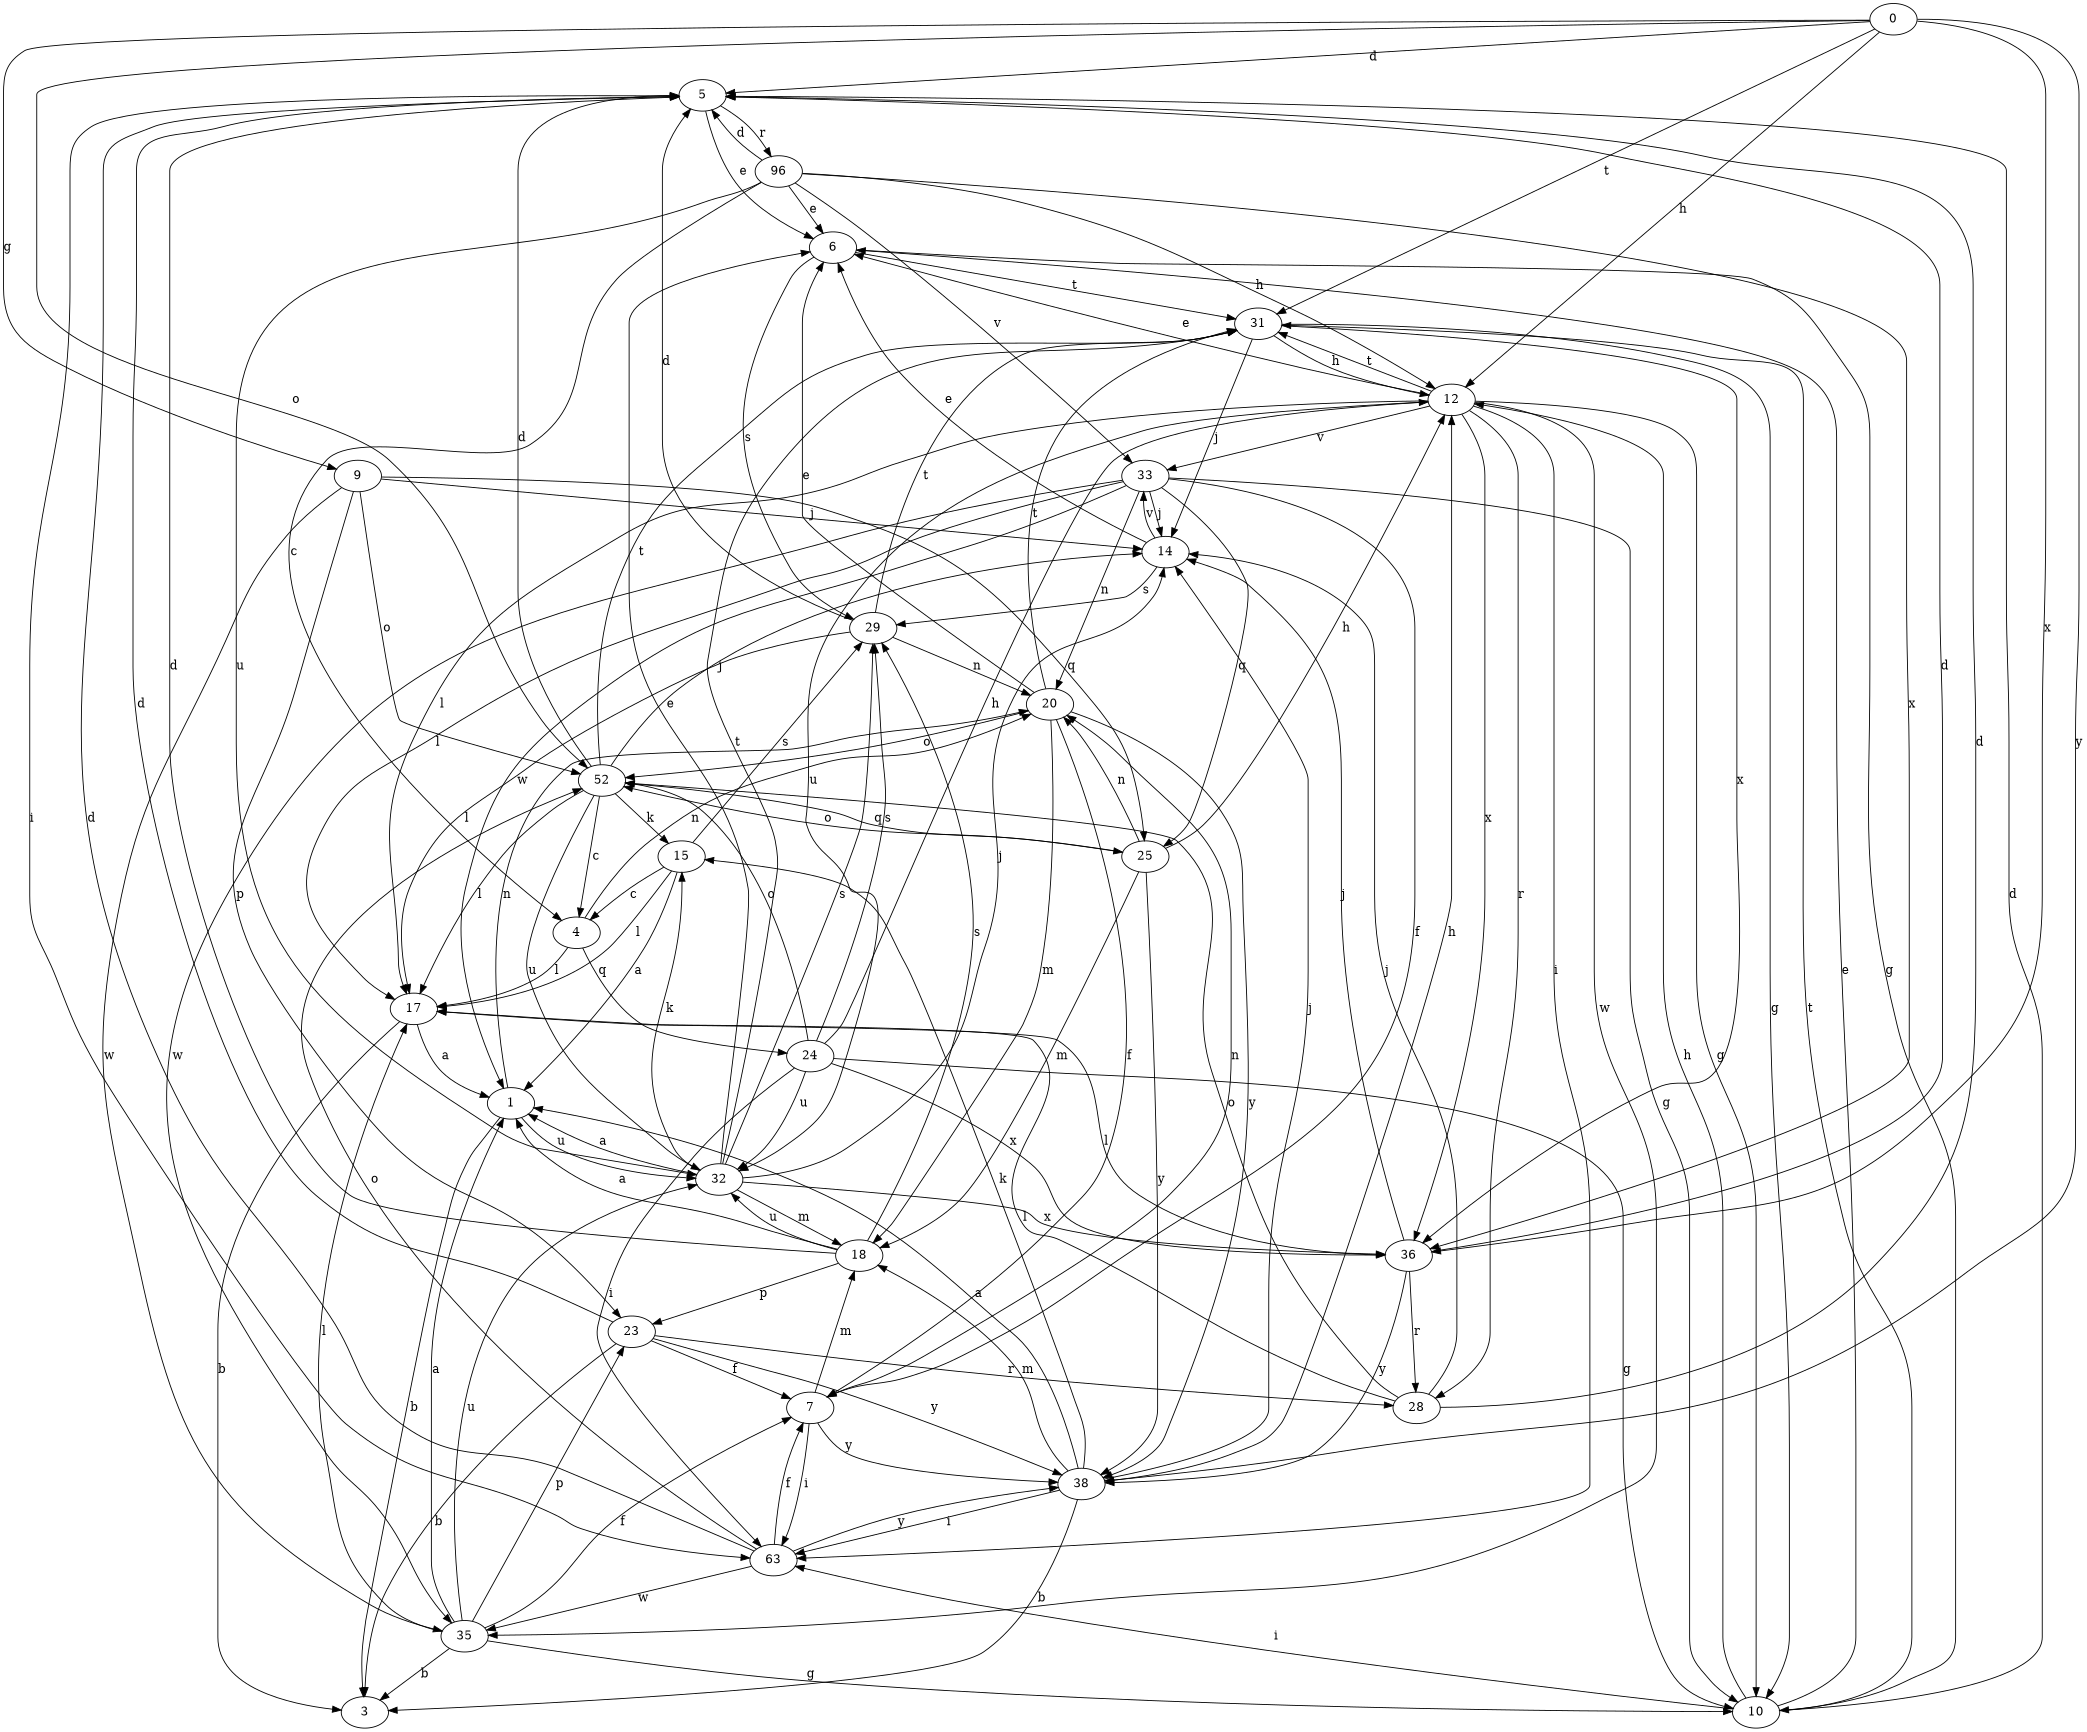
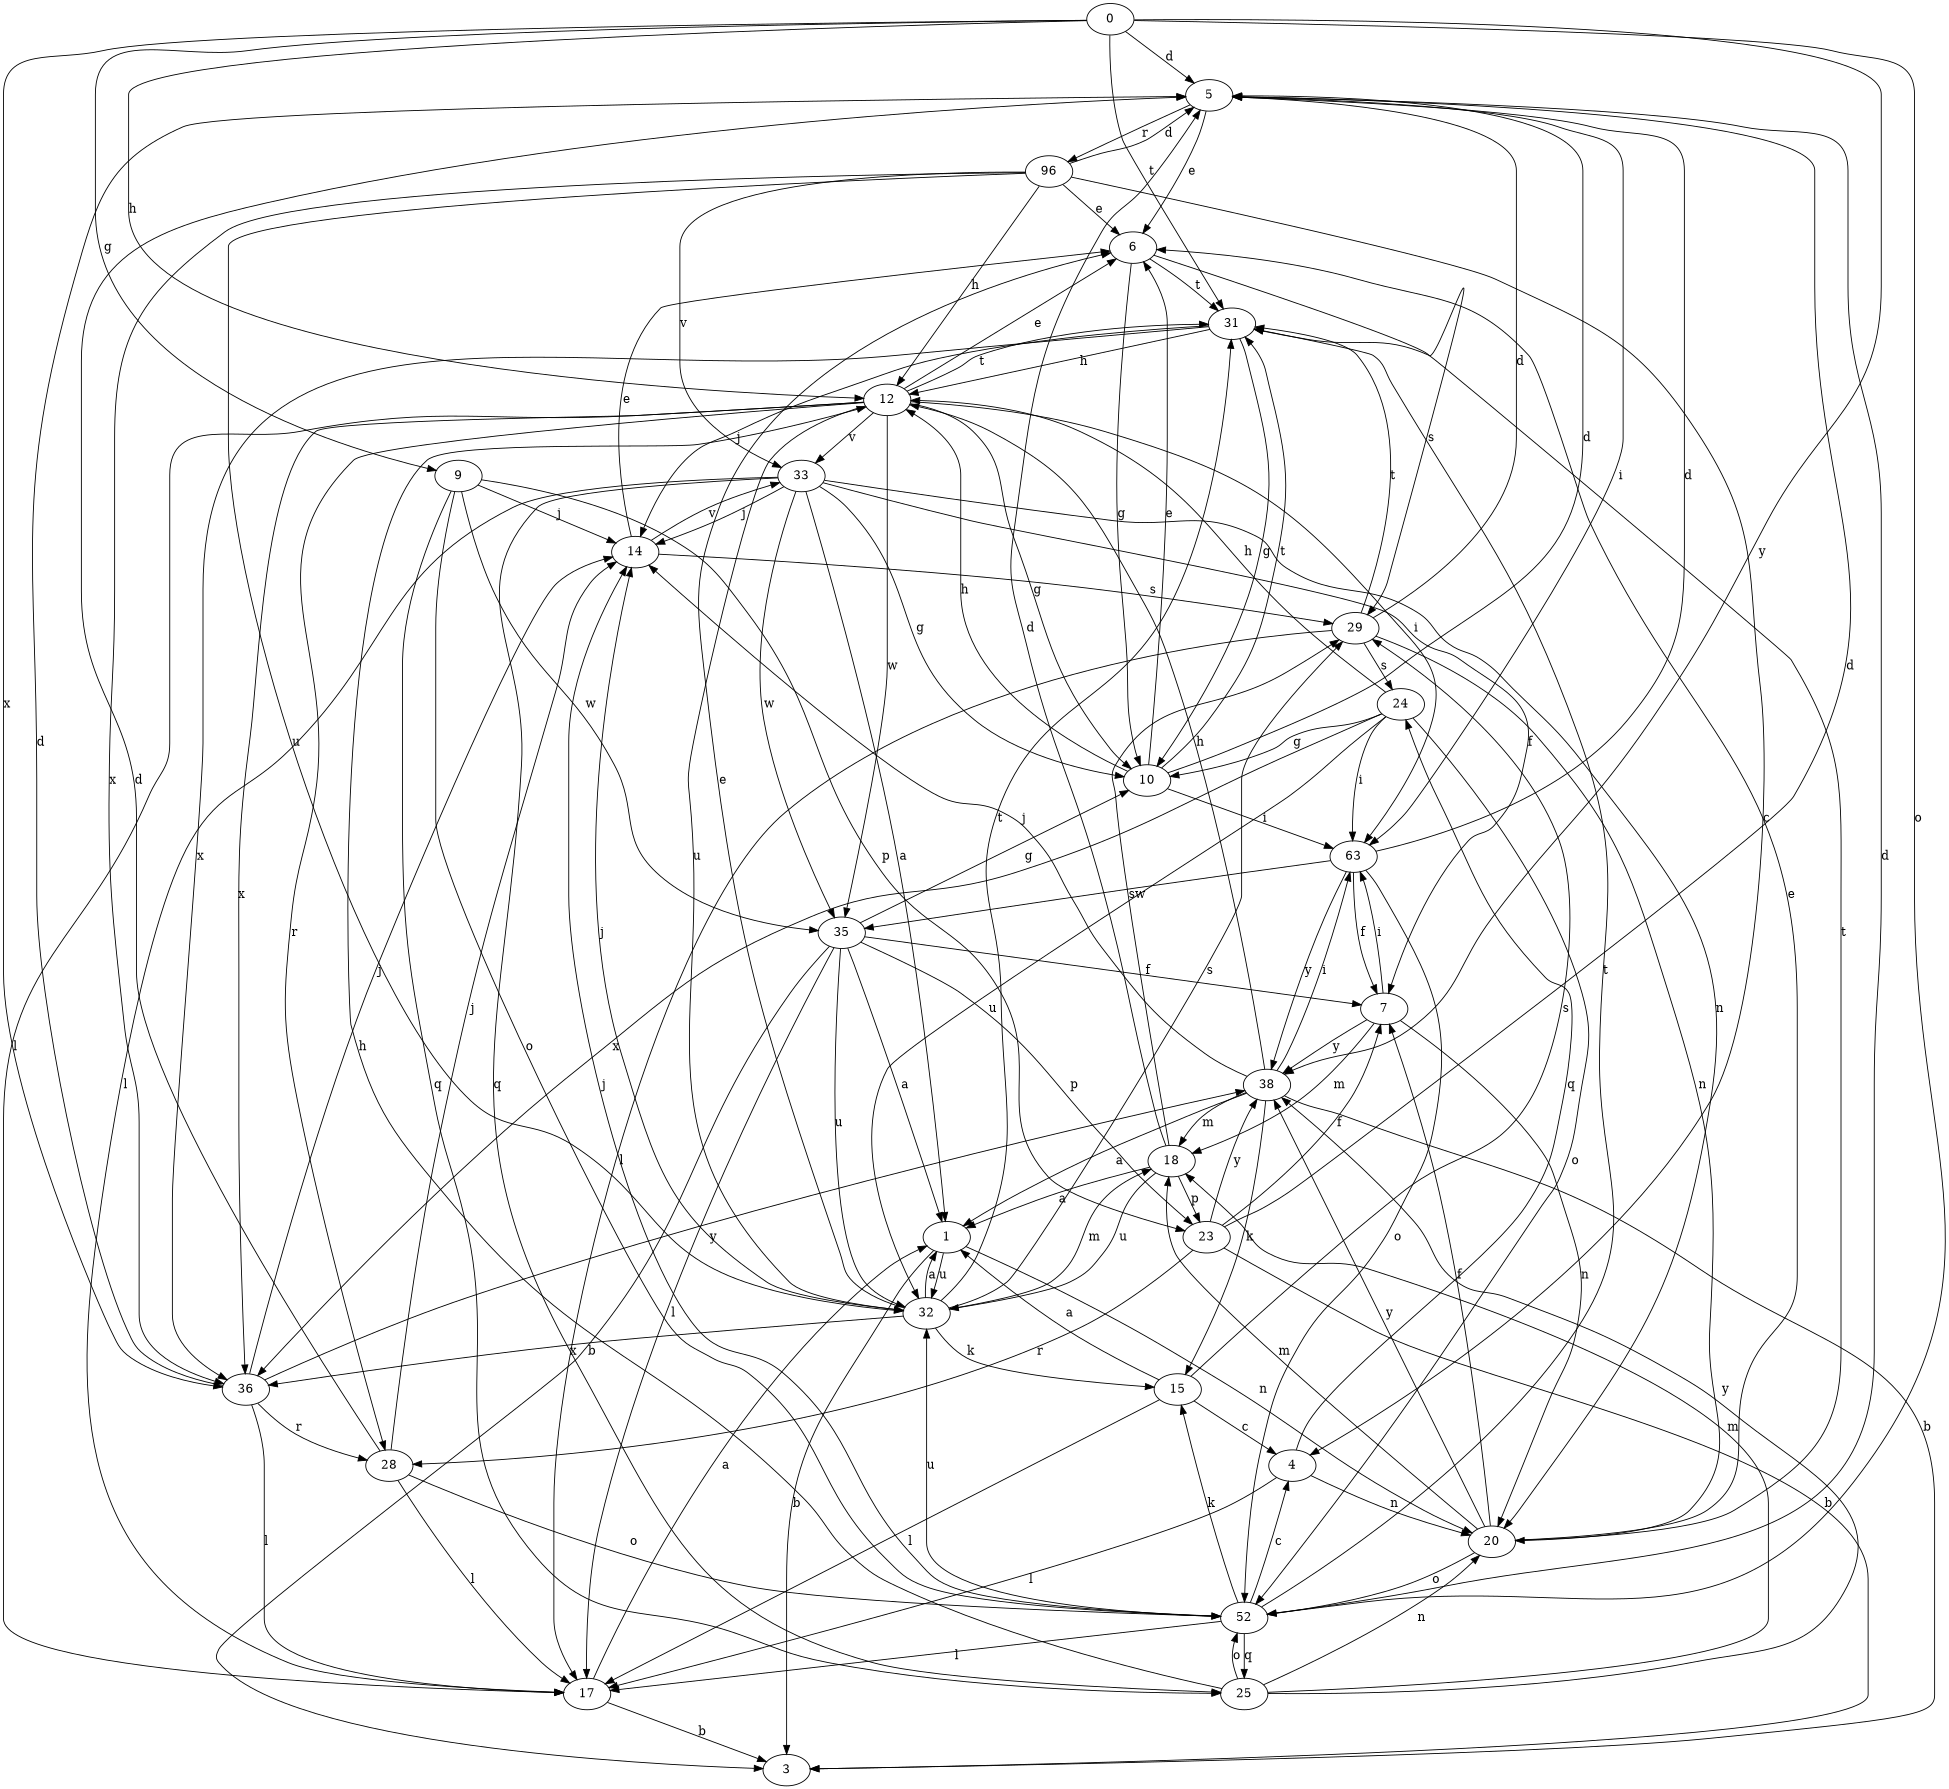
edge "33" -> "1": label "w" -> "a"
edge "24" -> "29": reversed
